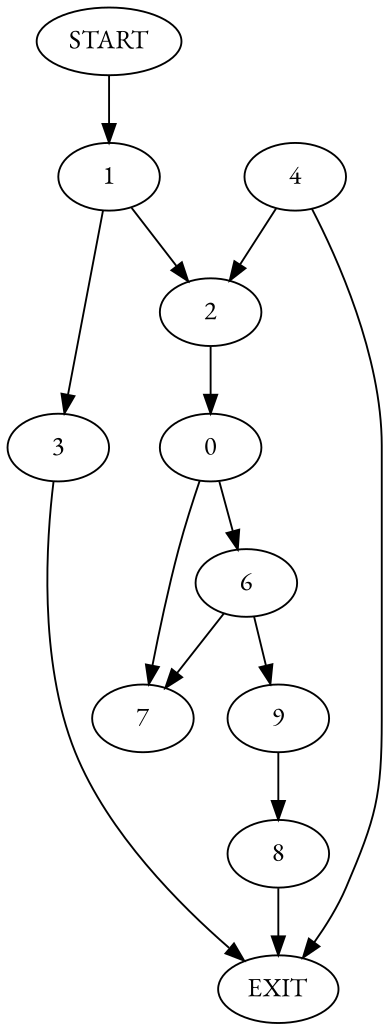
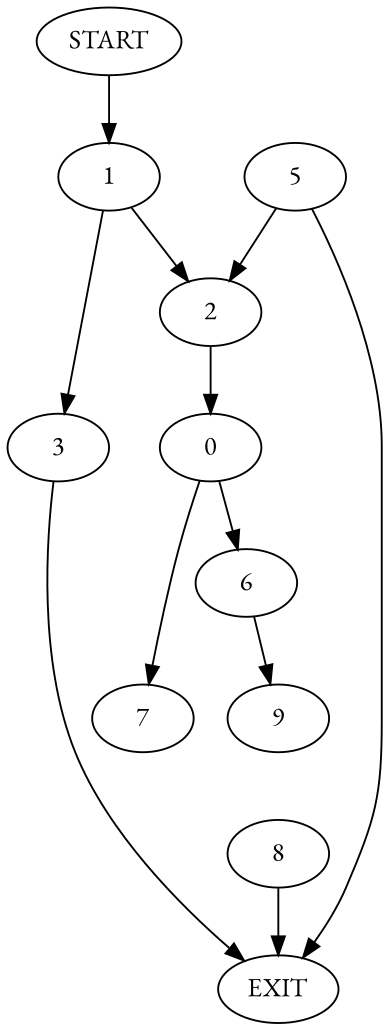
node "4": label "4" -> "5"
edge "6" -> "7": removed
edge "9" -> "8": removed
